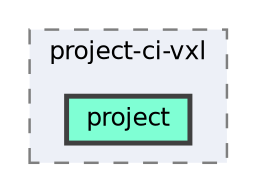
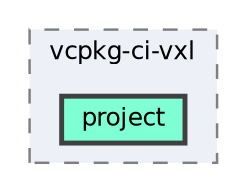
cluster "project-ci-vxl": label "project-ci-vxl" -> "vcpkg-ci-vxl"
